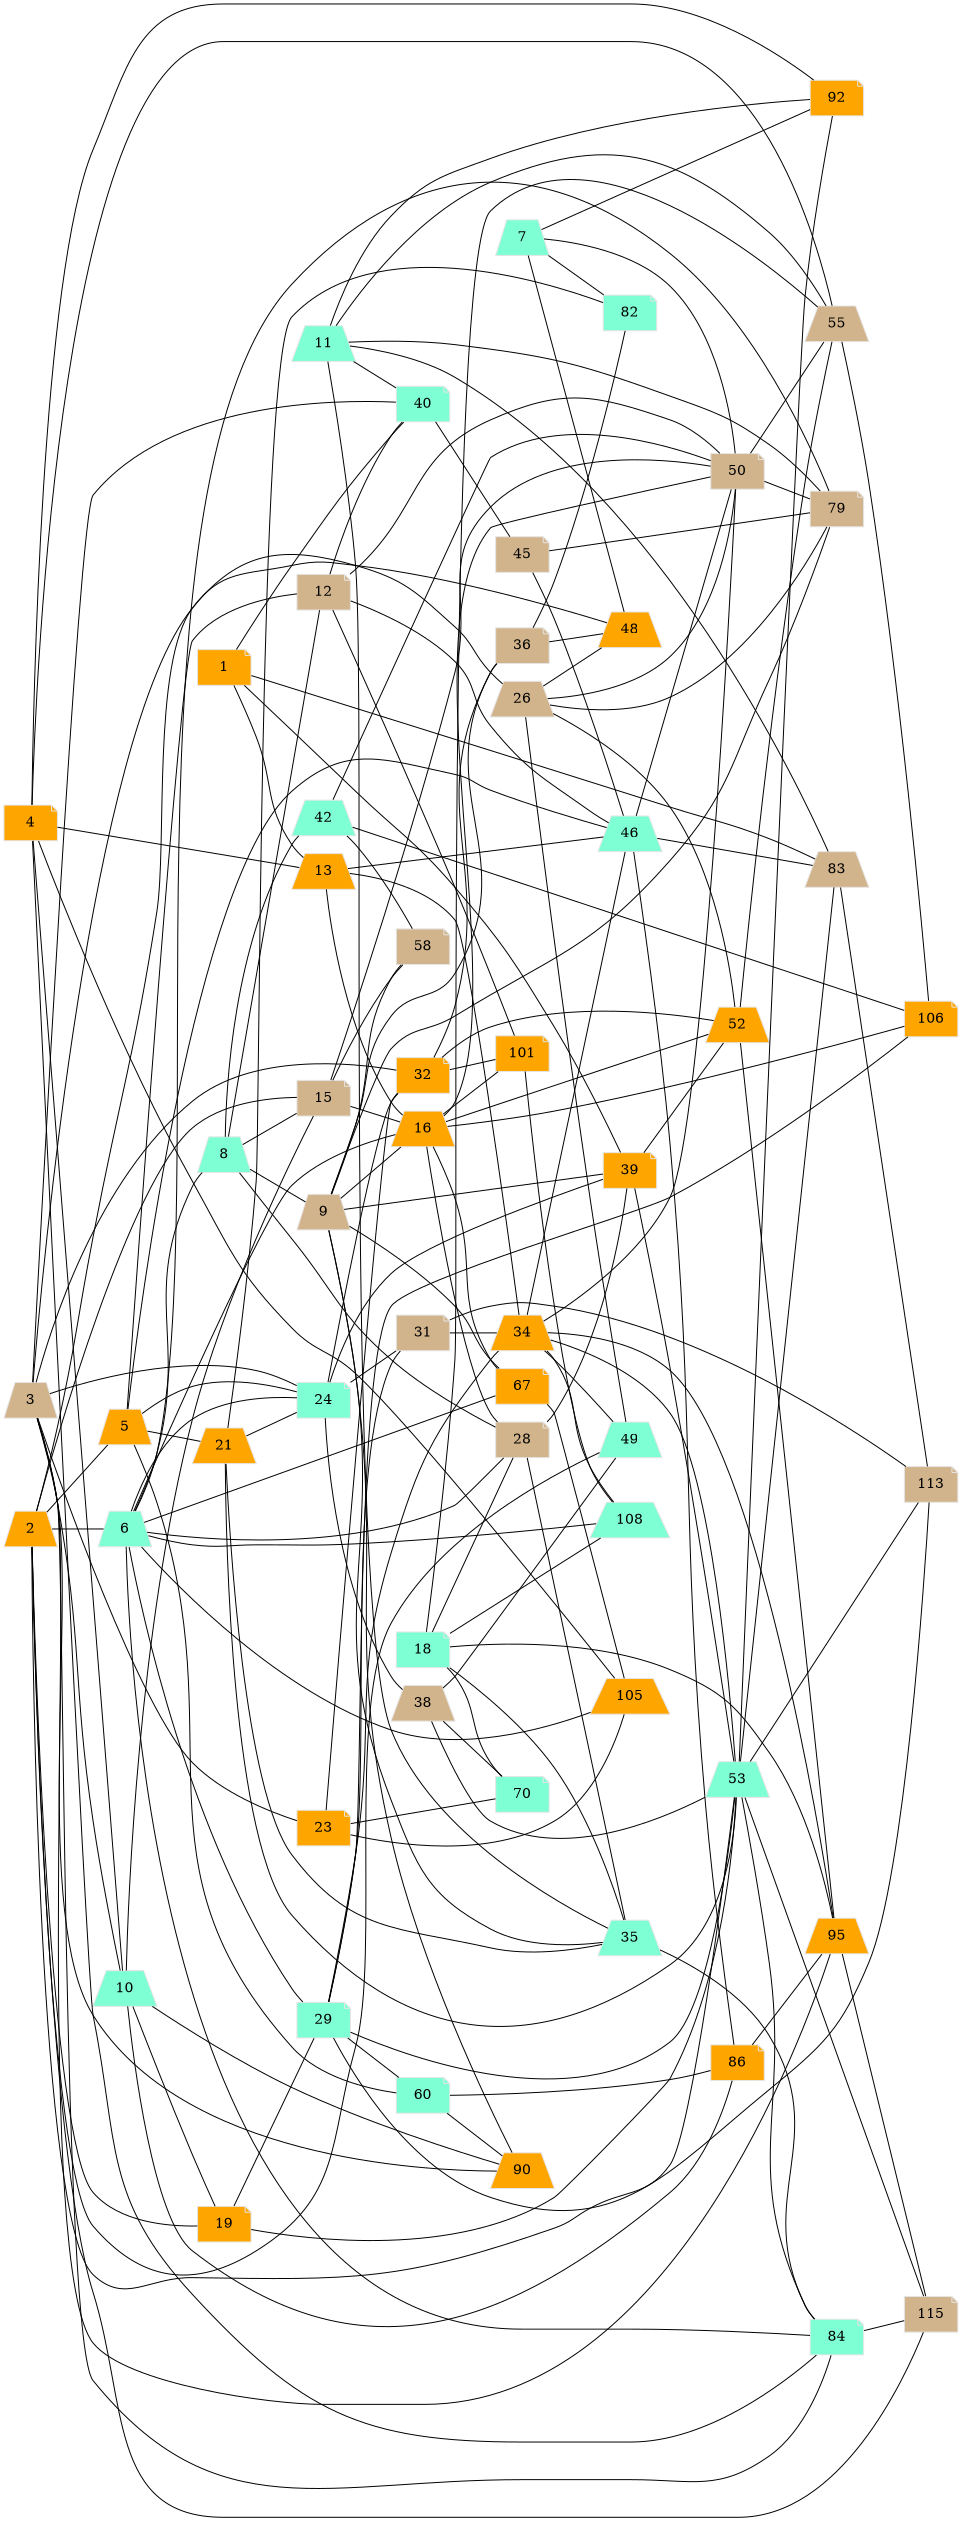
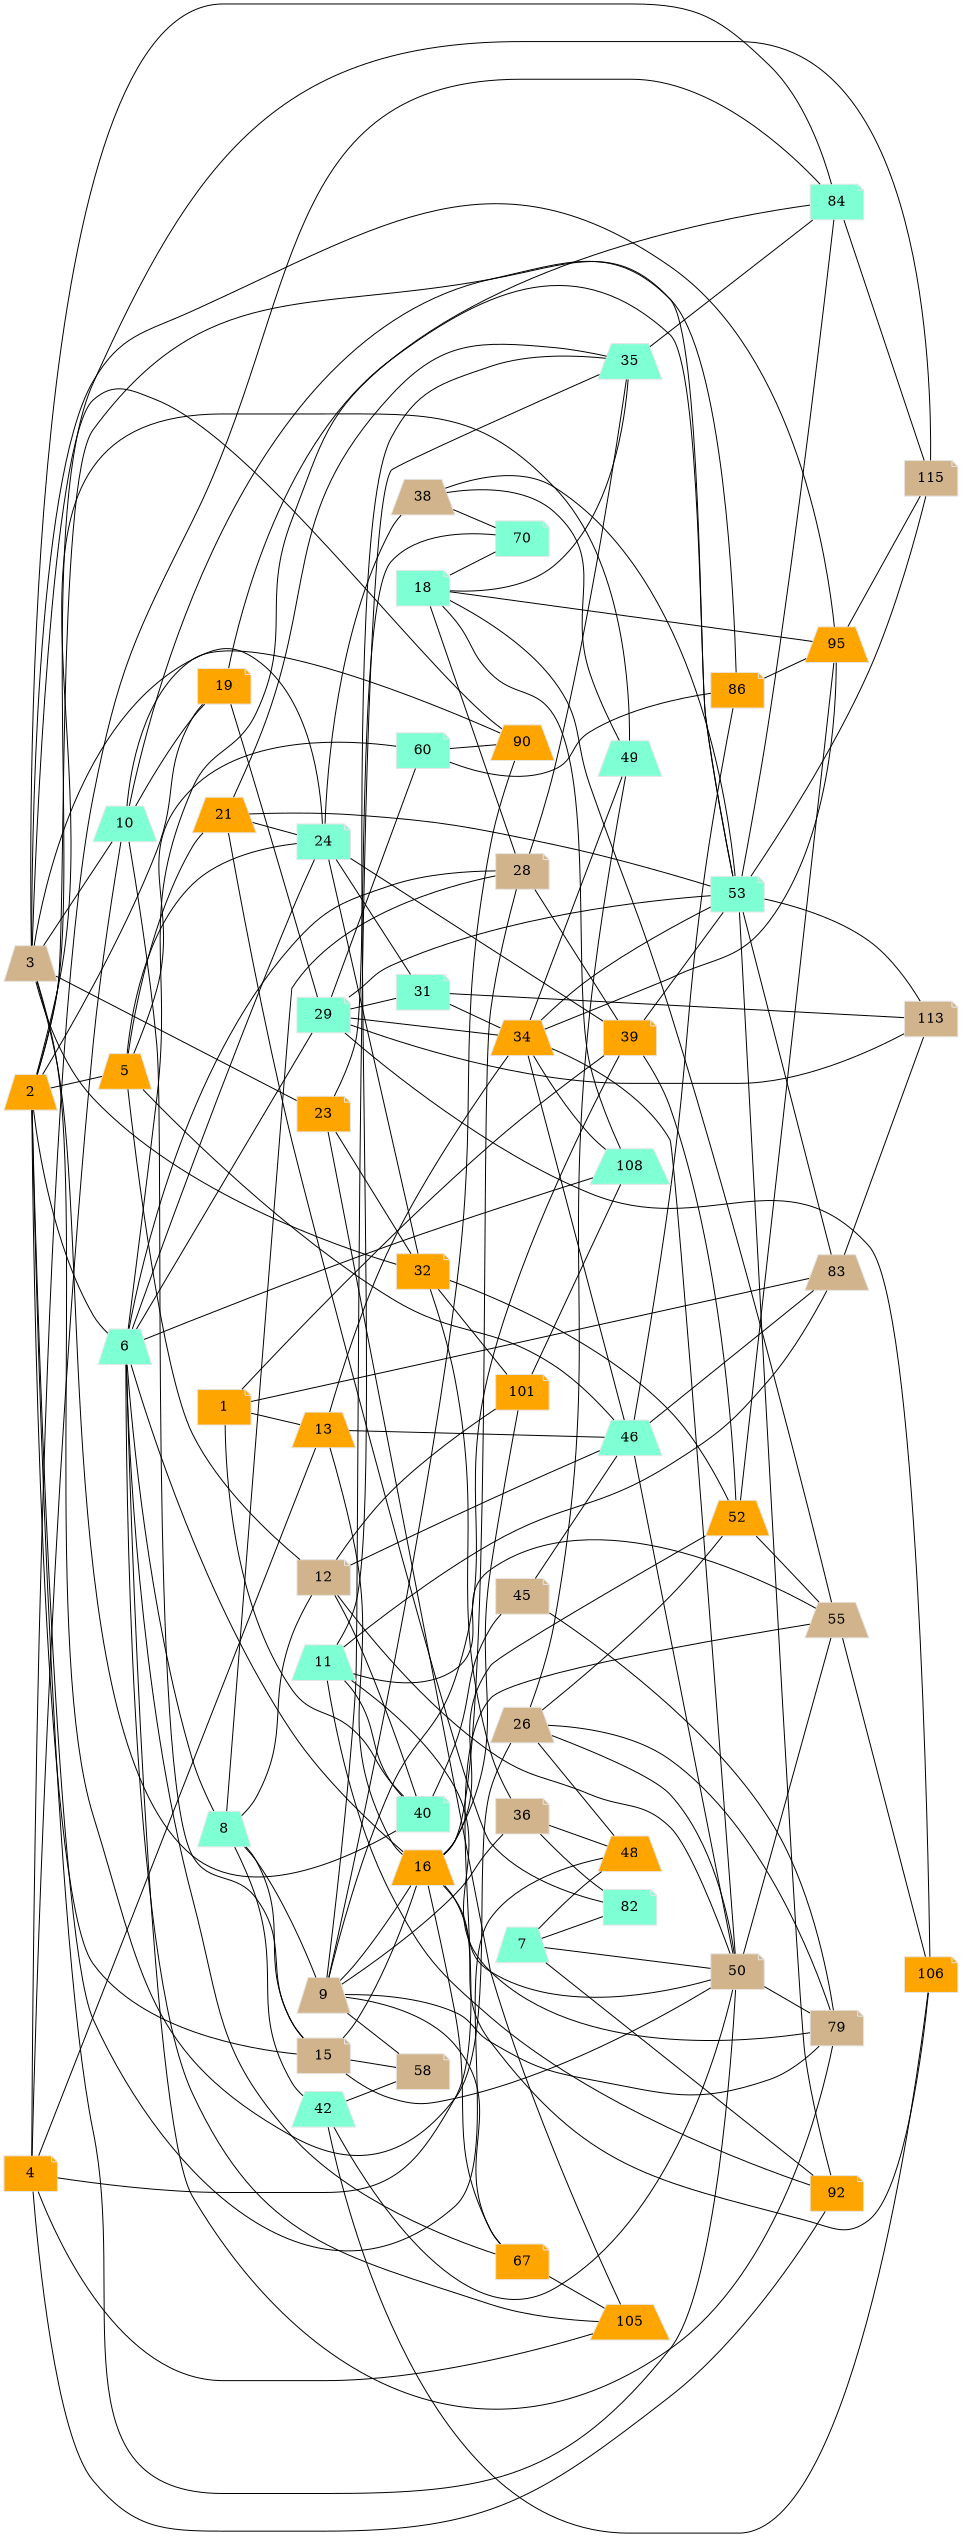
node "31": fillcolor tan -> aquamarine
node "53": shape trapezium -> note
edge "2" -- "50": added
